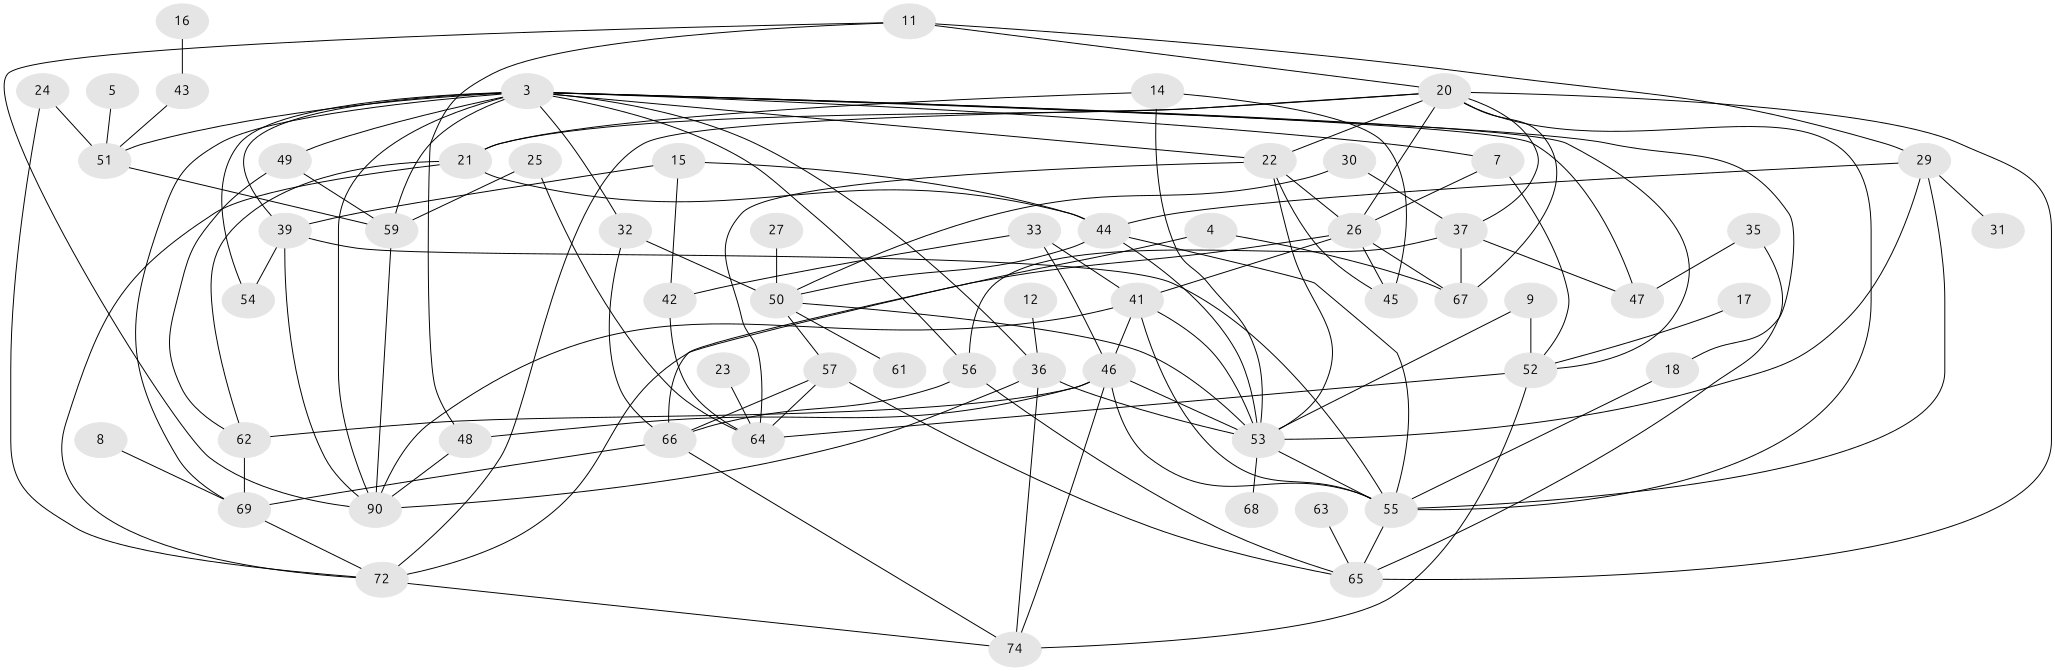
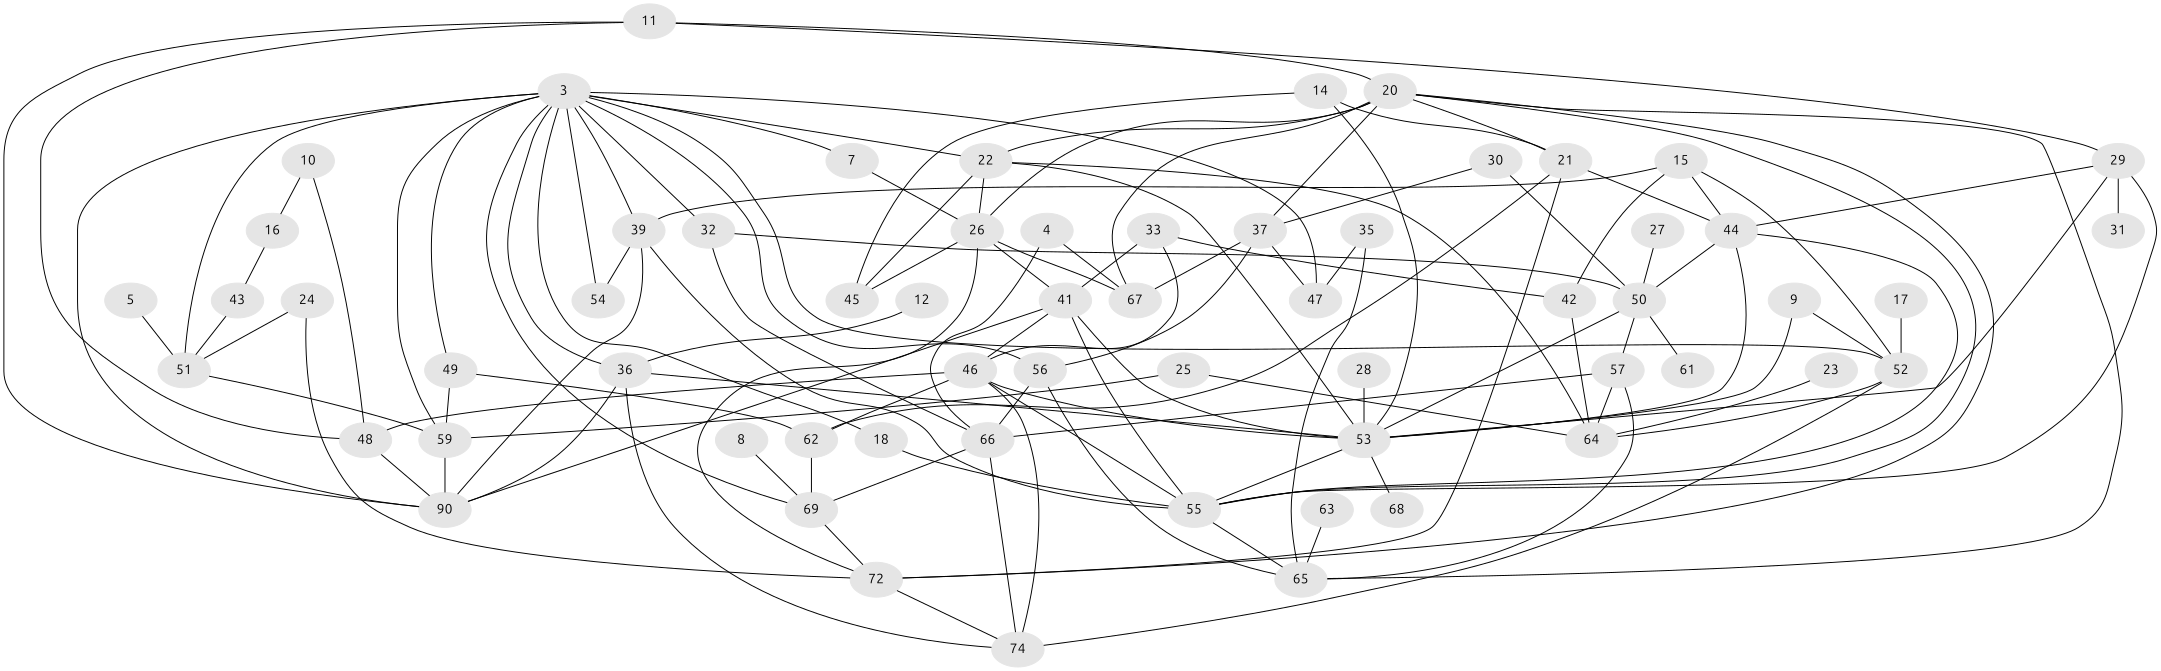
node "10": added
edge "7" -- "52": now "15" -- "52"
node "28": added
